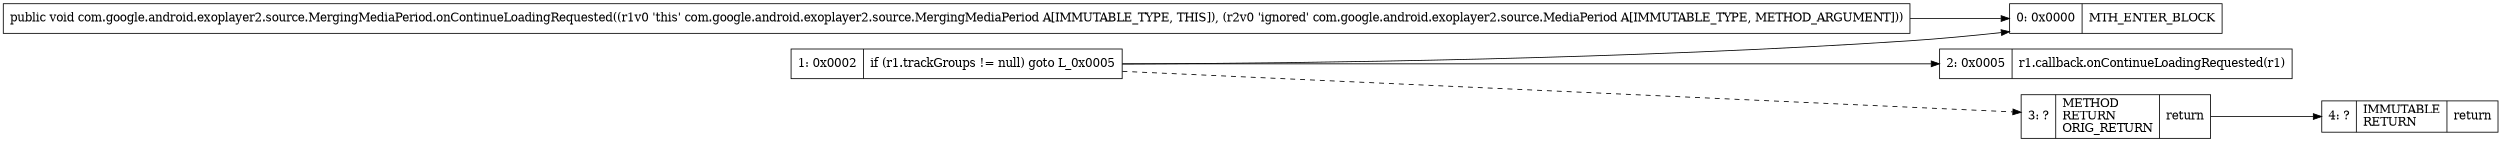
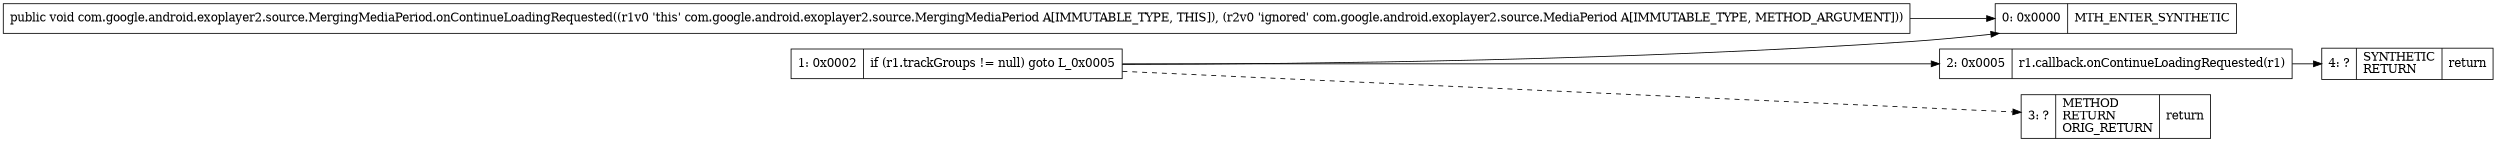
node "0: 0x0000": text "MTH_ENTER_BLOCK" -> "MTH_ENTER_SYNTHETIC"
node "4: ?": text "IMMUTABLE" -> "SYNTHETIC"
edge "3: ?" -> "4: ?": now "2: 0x0005" -> "4: ?"
